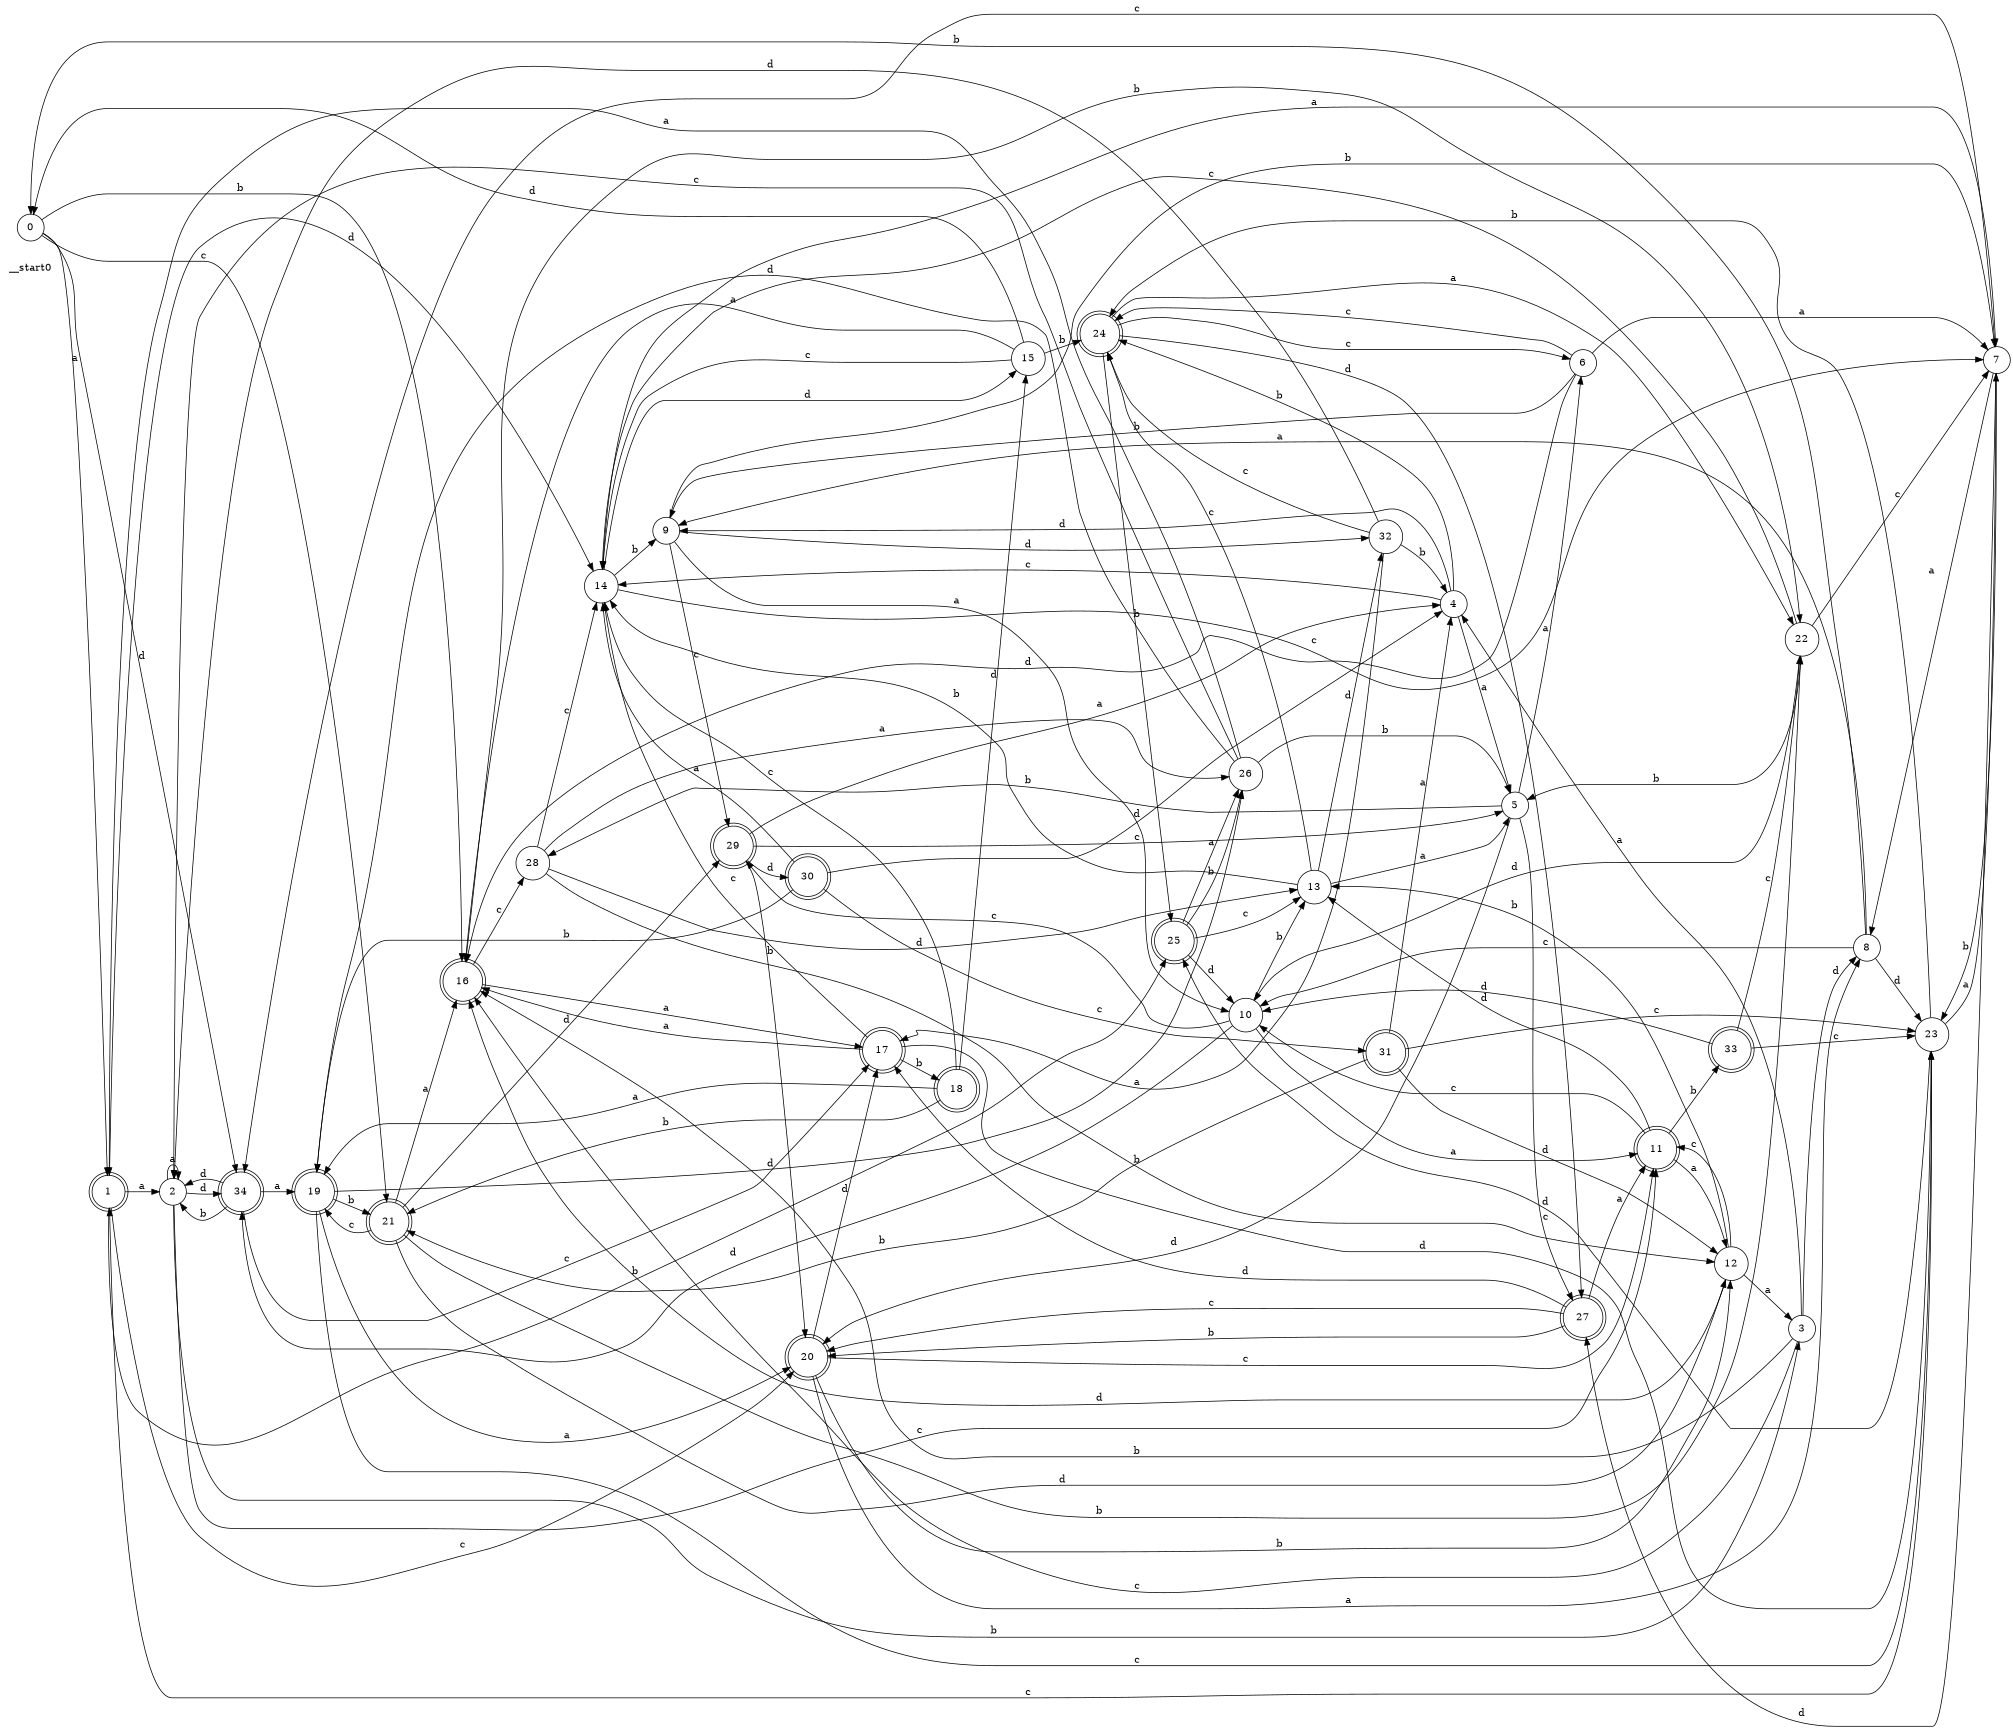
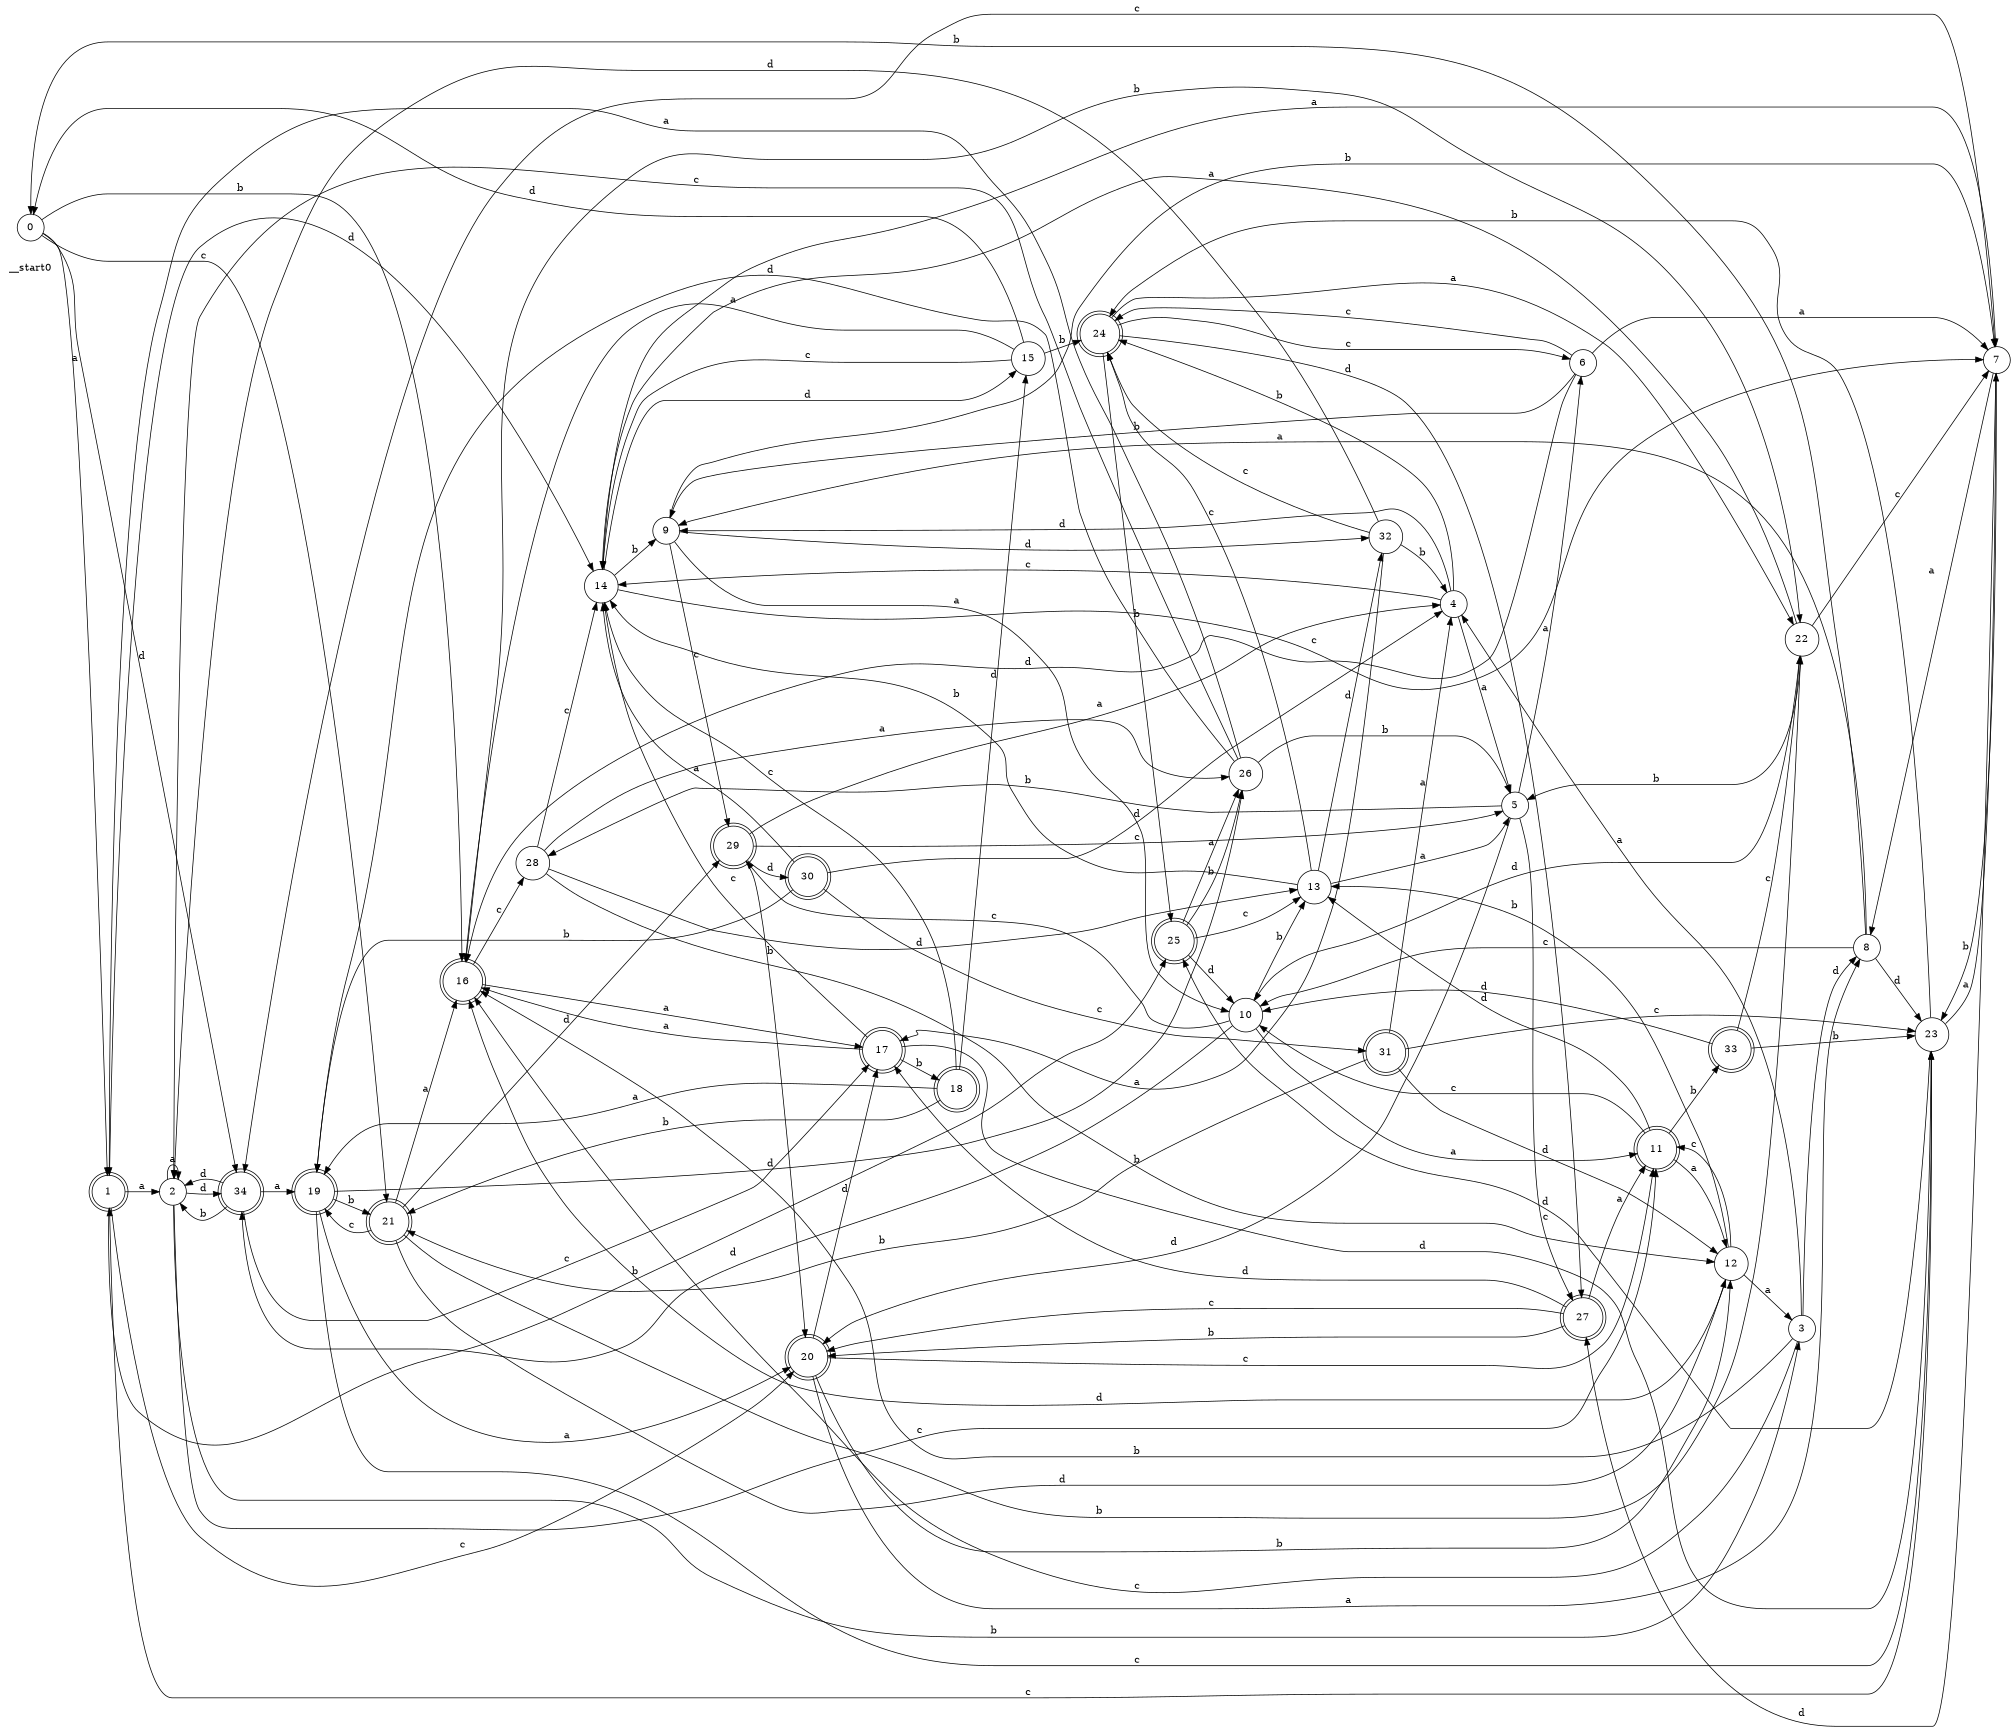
edge "22" -> "14": label "c" -> "a"
edge "33" -> "23": label "c" -> "b"
